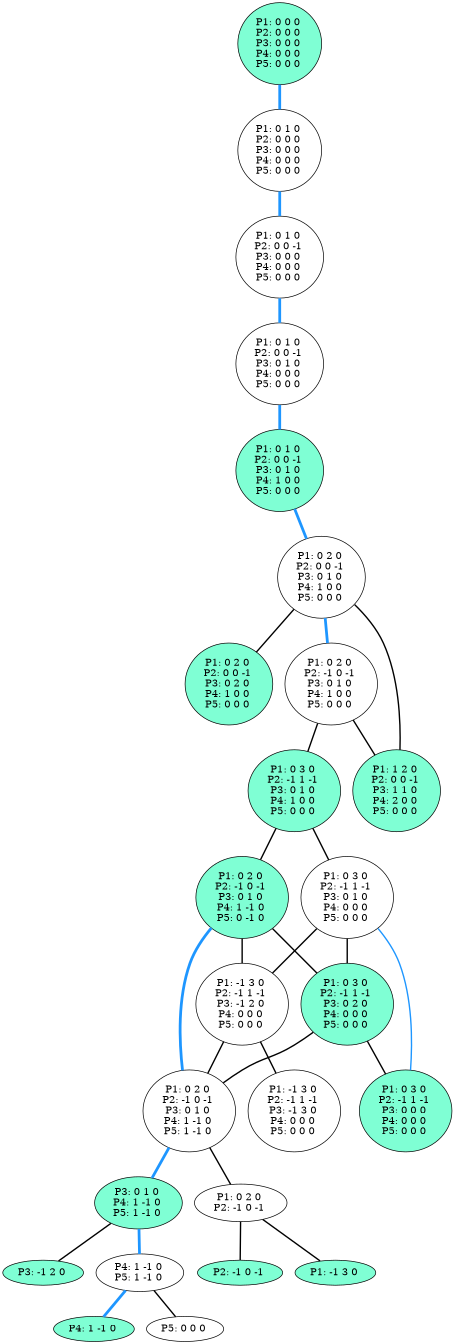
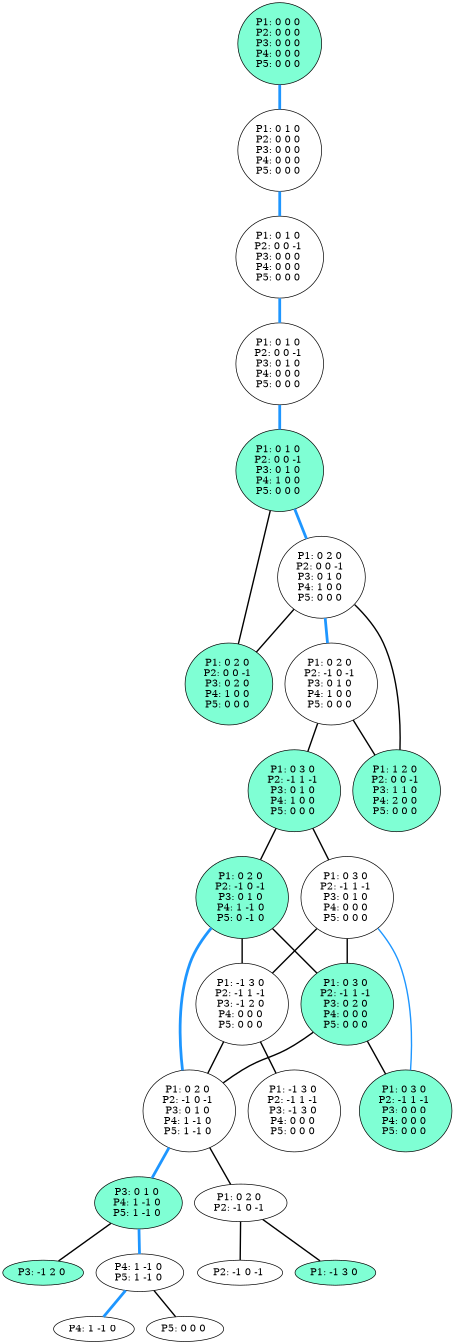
edge "P1: 0 1 0 P2: 0 0 -1 P3: 0 1 0 P4: 1 0 0 P5: 0 0 0" -- "P1: 0 2 0 P2: 0 0 -1 P3: 0 2 0 P4: 1 0 0 P5: 0 0 0": added
node "P2: -1 0 -1": fillcolor aquamarine -> white
node "P4: 1 -1 0": fillcolor aquamarine -> white
